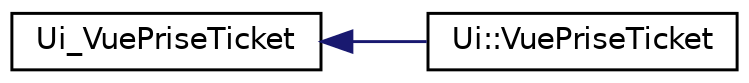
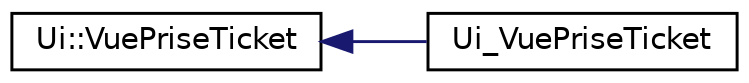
edge "Ui::VuePriseTicket" -> "Ui_VuePriseTicket": reversed
